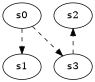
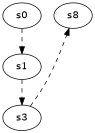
node "s2": label "s2" -> "s8"
edge "s0" -> "s3": now "s1" -> "s3"
